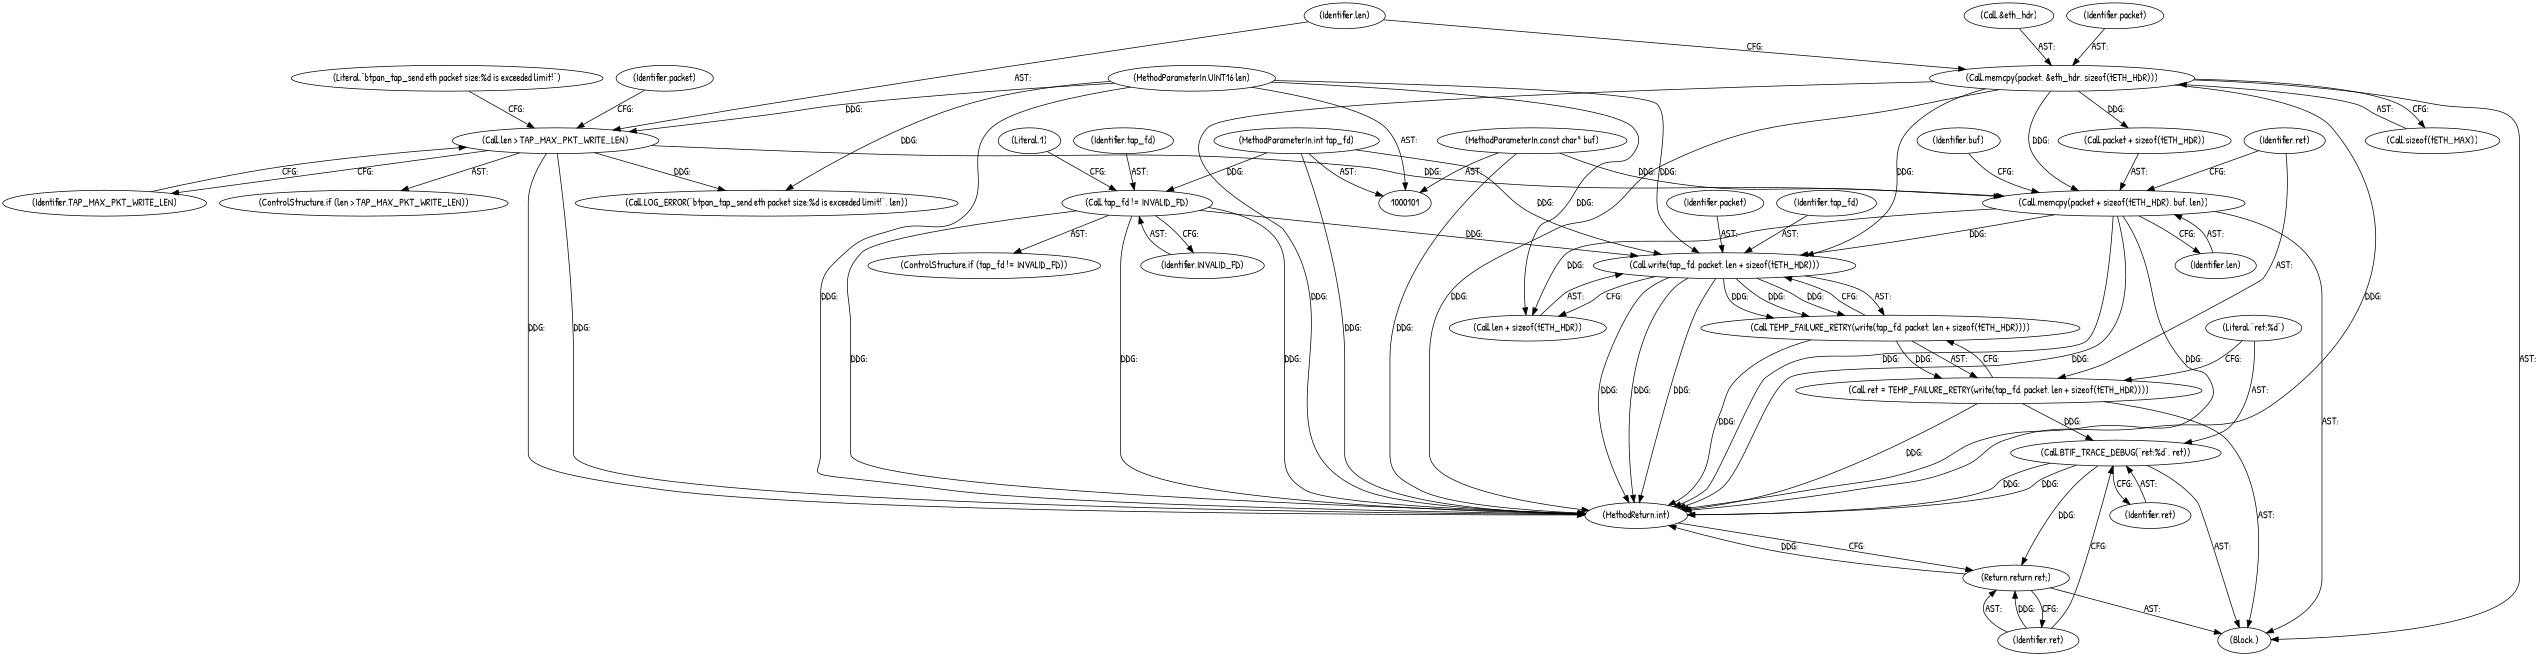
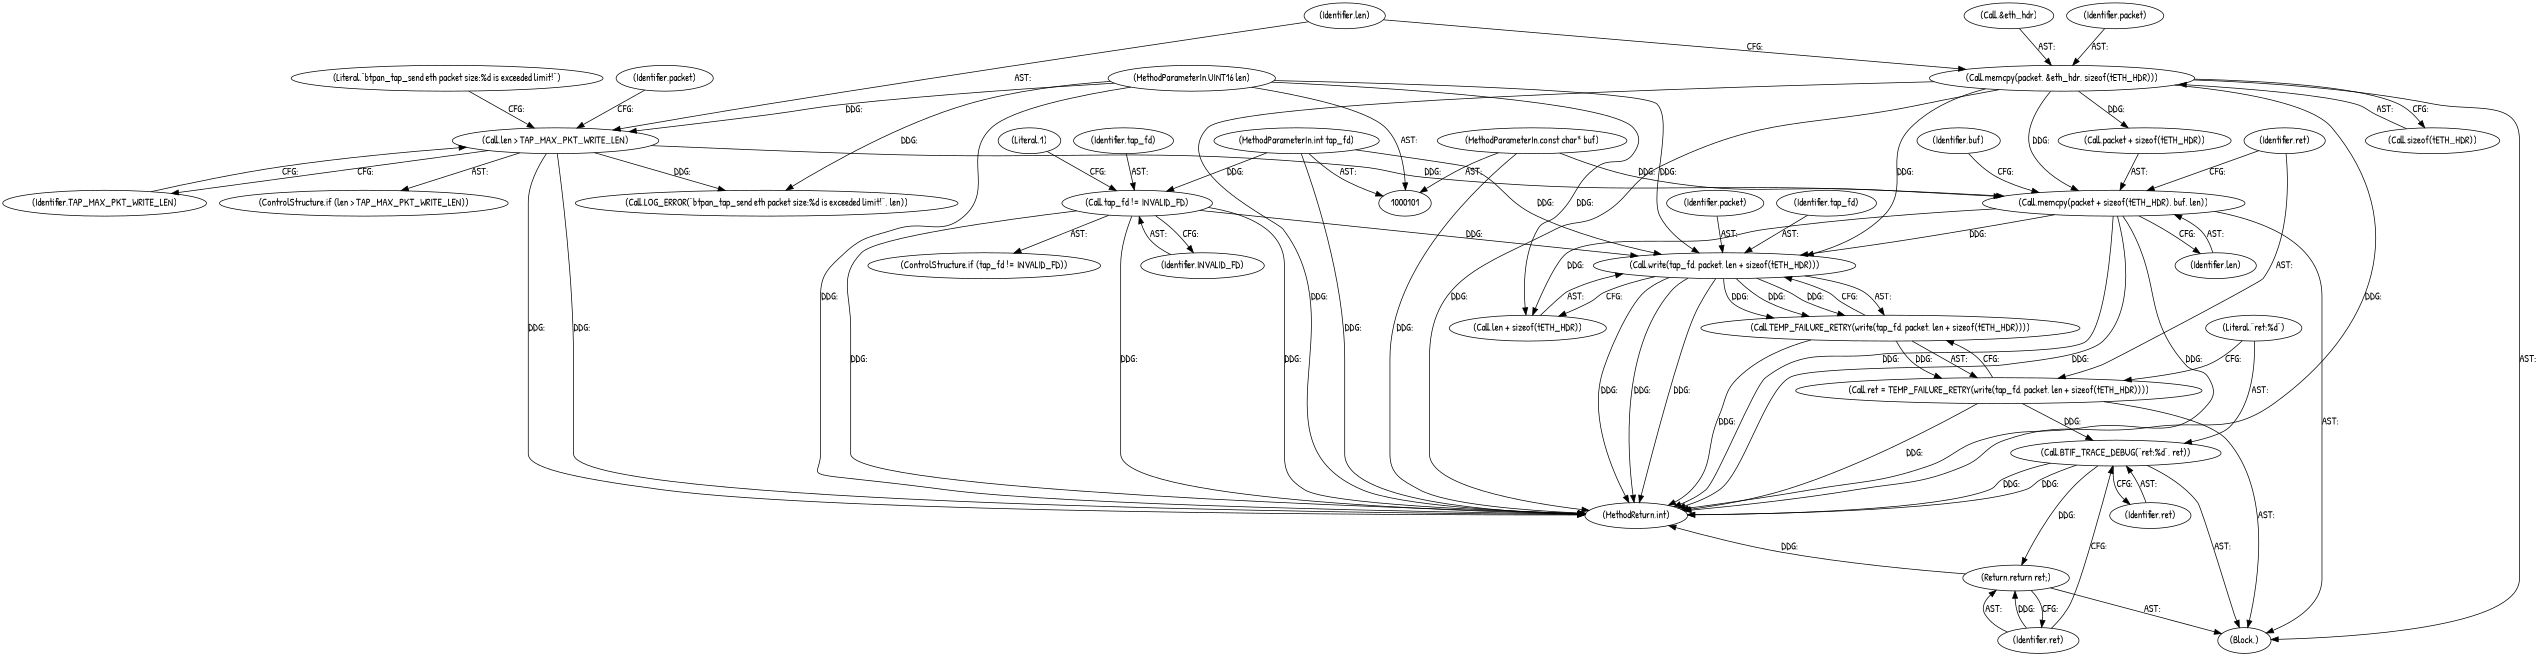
node "(Call,sizeof(tETH_MAX))": label "(Call,sizeof(tETH_MAX))" -> "(Call,sizeof(tETH_HDR))"
edge "(MethodReturn,int)" -> "(Return,return ret;)": removed, label "CFG:"
